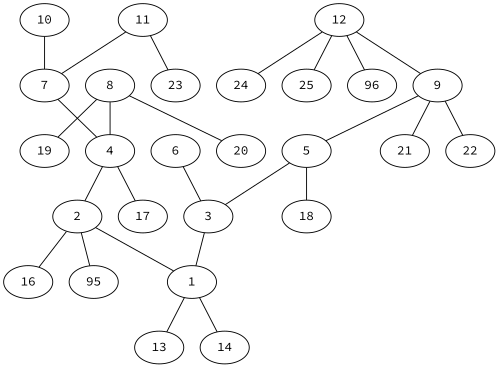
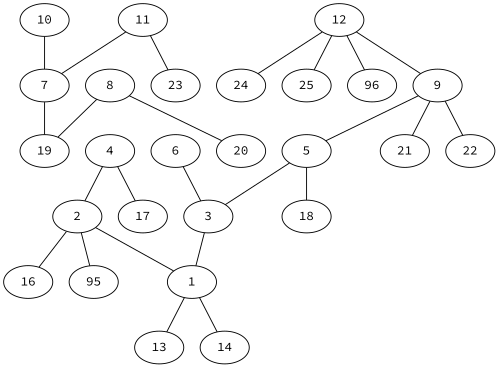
edge "7" -- "4": now "7" -- "19"
edge "8" -- "4": removed
